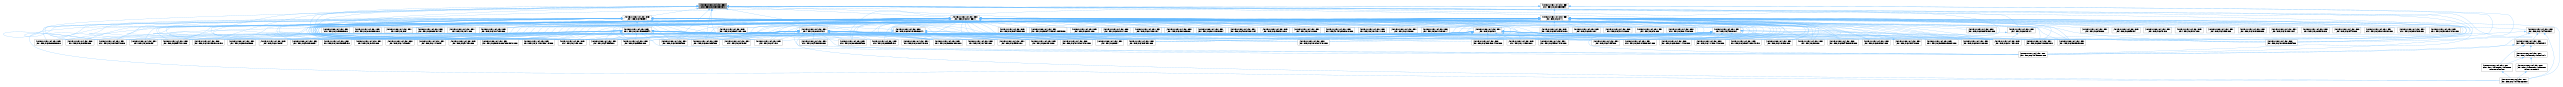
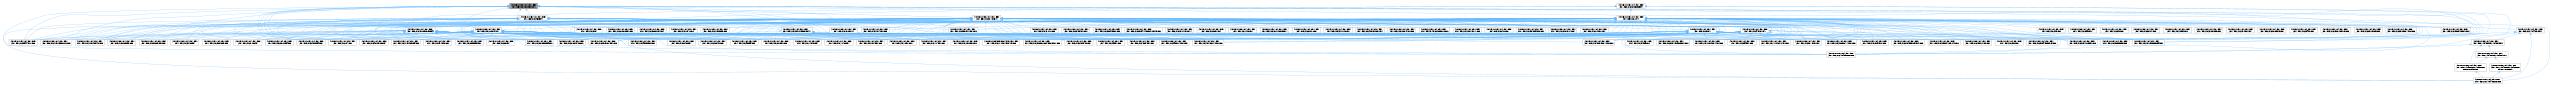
node "/home/runner/work/doxygen /doxygen/src/dotnode.cpp": removed
node "/home/runner/work/doxygen /doxygen/src/symbolresolver.cpp": label "/home/runner/work/doxygen /doxygen/src/symbolresolver.cpp" -> "/home/runner/latexdocvisitor/doxygen /doxygen/src/symbolresolver.cpp"
